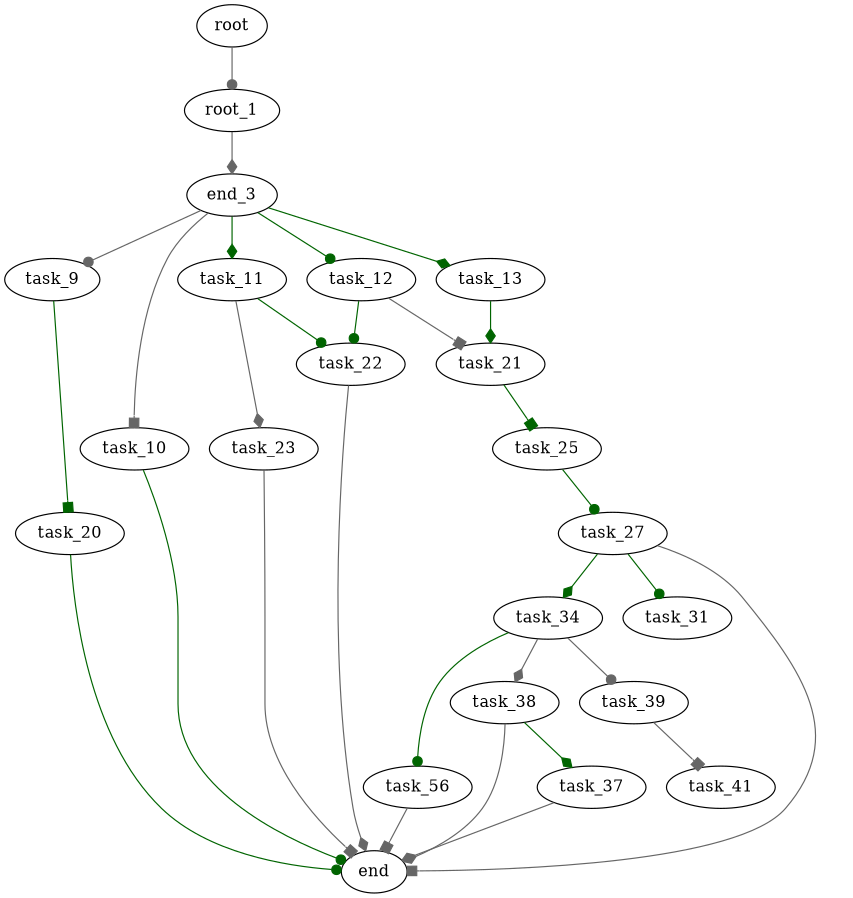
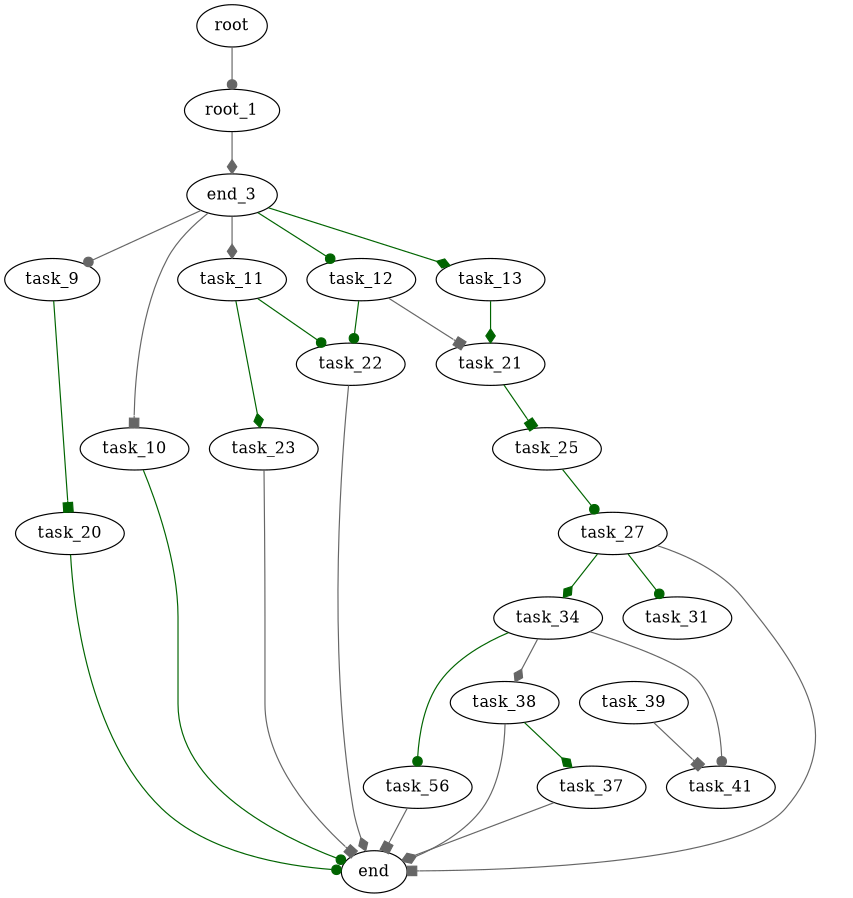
edge "end_3" -> "task_11": color darkgreen -> gray40
edge "task_11" -> "task_23": color gray40 -> darkgreen
edge "task_34" -> "task_39": now "task_34" -> "task_41"
